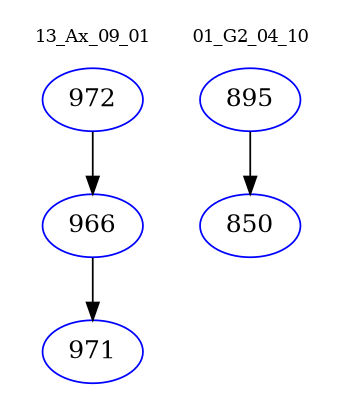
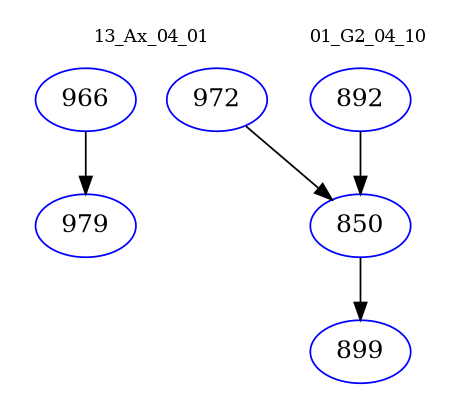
cluster "13_Ax_09_01": label "13_Ax_09_01" -> "13_Ax_04_01"
node "895": label "895" -> "892"
edge "972" -> "966": now "972" -> "850"
node "971": label "971" -> "979"
node "899": added
